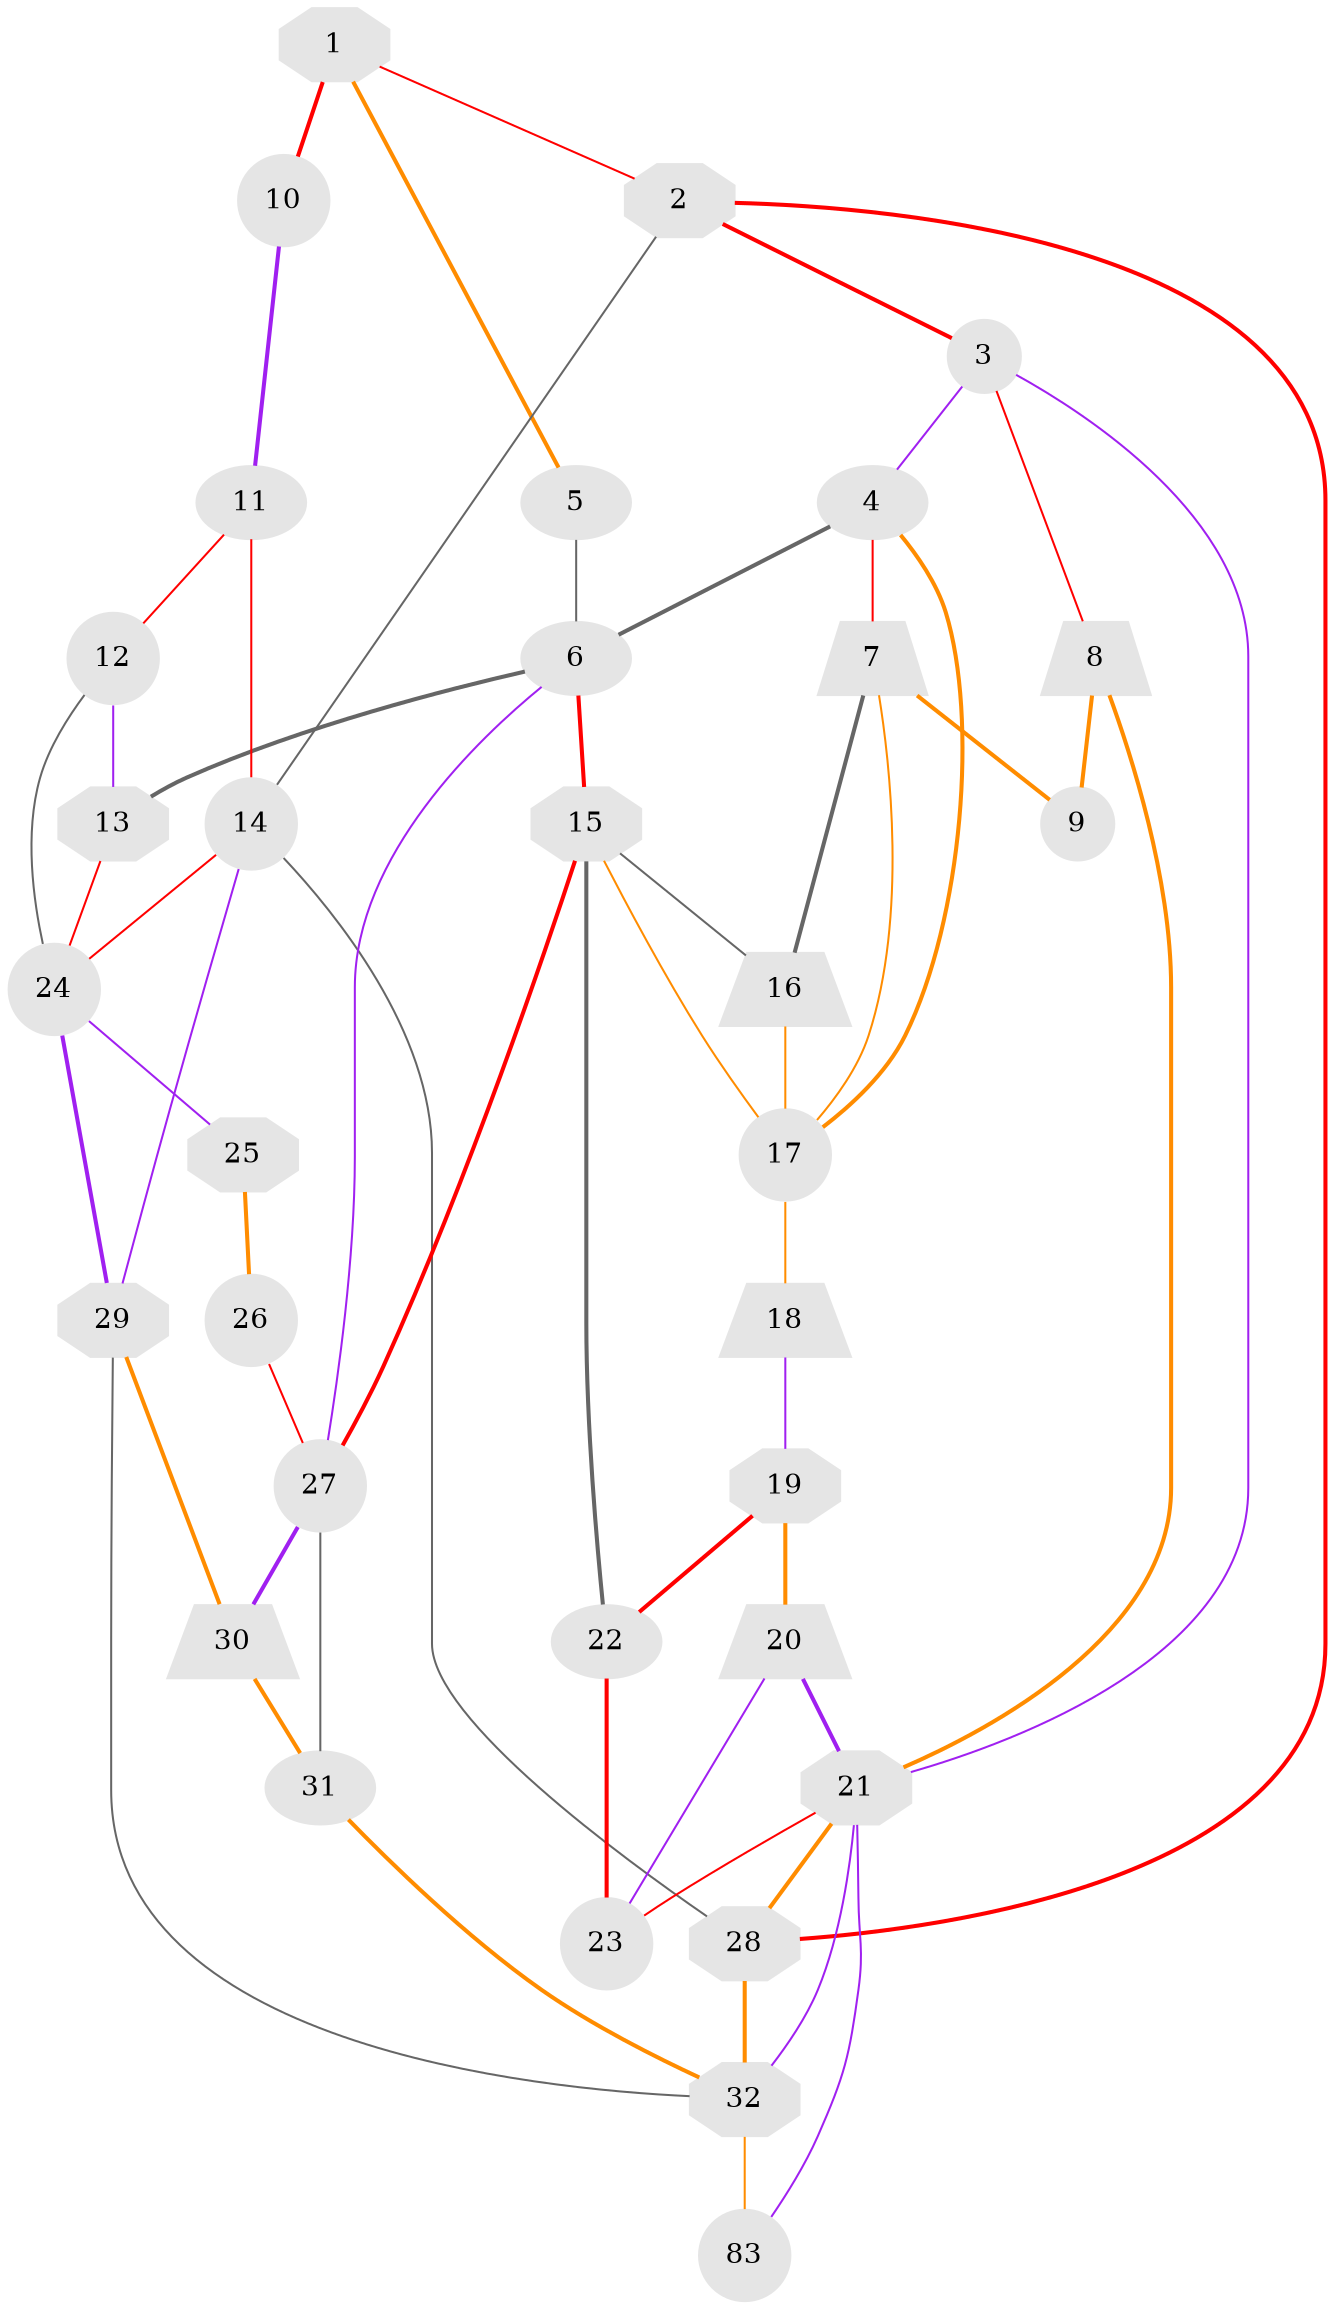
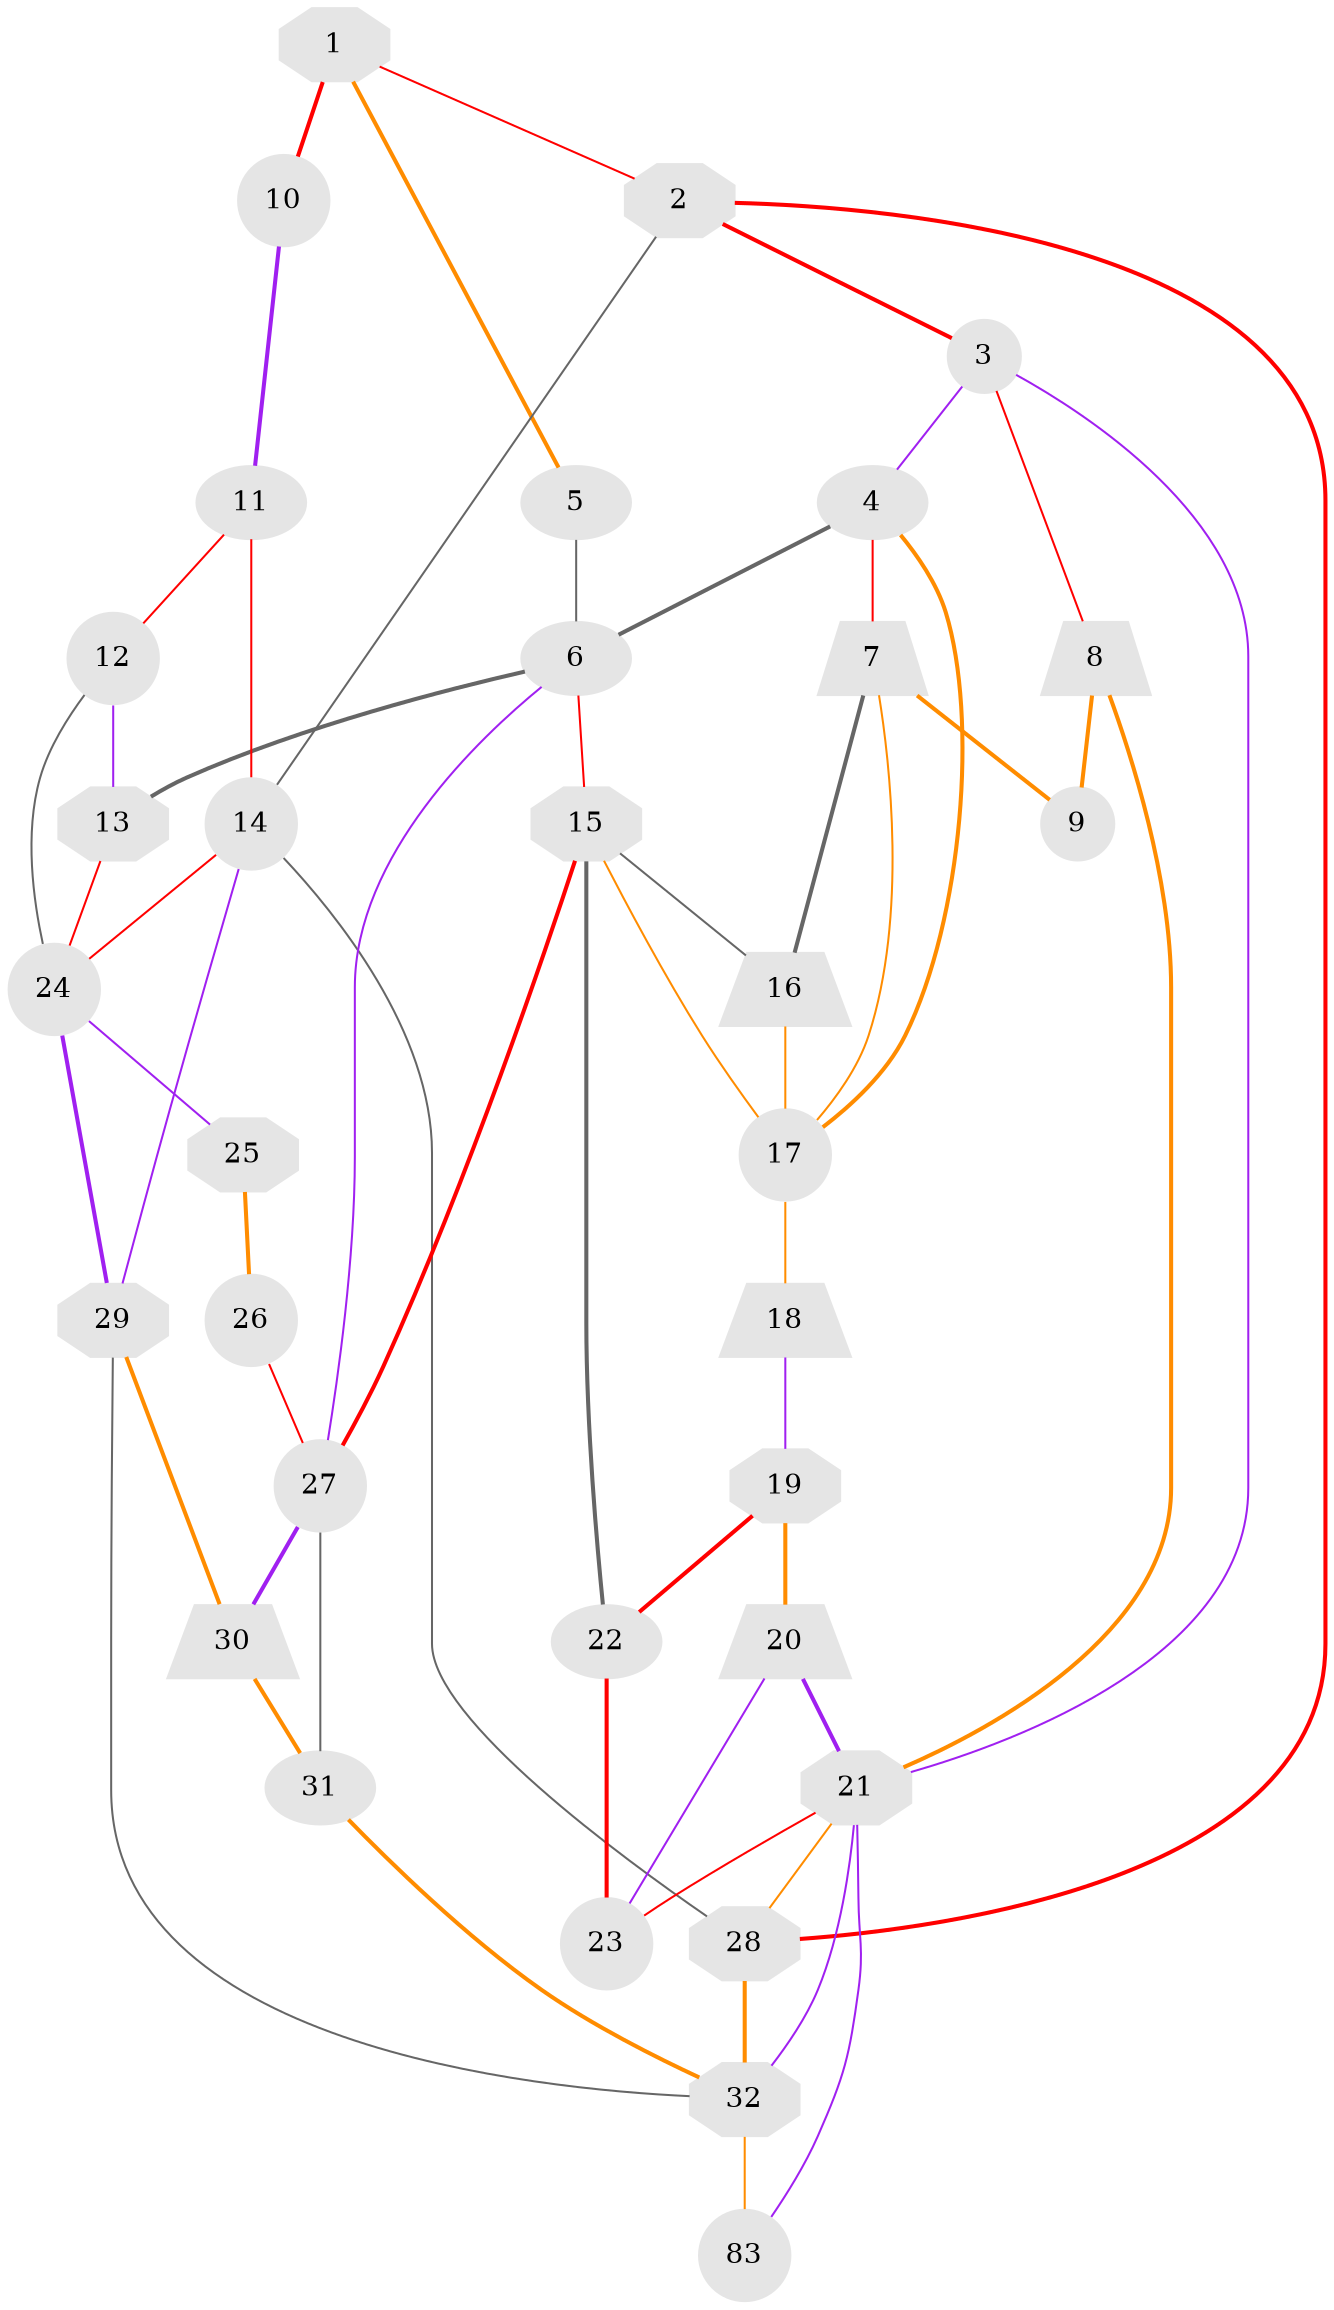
edge "6" -- "15": style bold -> solid
edge "21" -- "28": style bold -> solid
